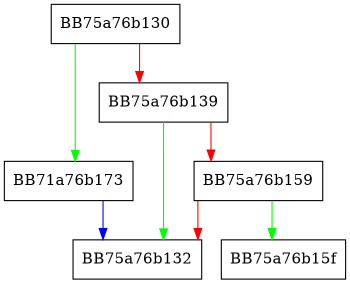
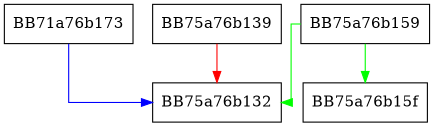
node "BB75a76b130": removed
edge "BB75a76b139" -> "BB75a76b159": removed
edge "BB75a76b139" -> "BB75a76b132": color green -> red
edge "BB75a76b159" -> "BB75a76b132": color red -> green
